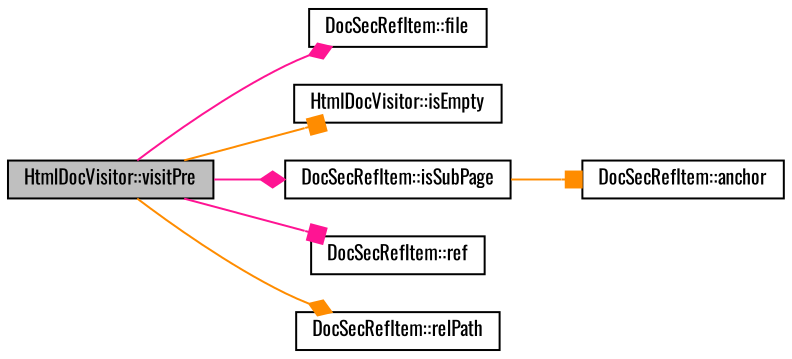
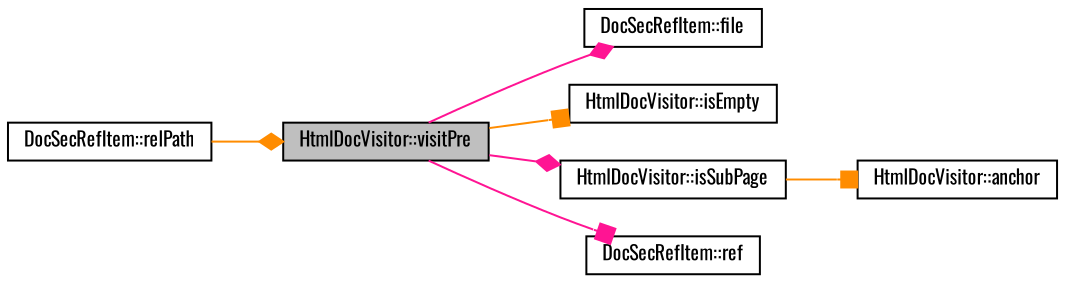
node "DocSecRefItem::isSubPage": label "DocSecRefItem::isSubPage" -> "HtmlDocVisitor::isSubPage"
node "DocSecRefItem::anchor": label "DocSecRefItem::anchor" -> "HtmlDocVisitor::anchor"
edge "HtmlDocVisitor::visitPre" -> "DocSecRefItem::relPath": reversed
